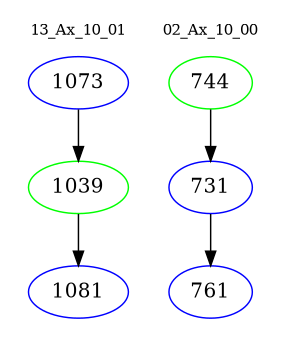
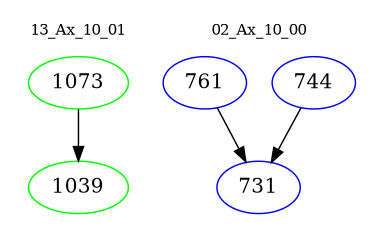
node "1073": color blue -> green
node "744": color green -> blue
edge "731" -> "761": reversed
node "1081": removed
